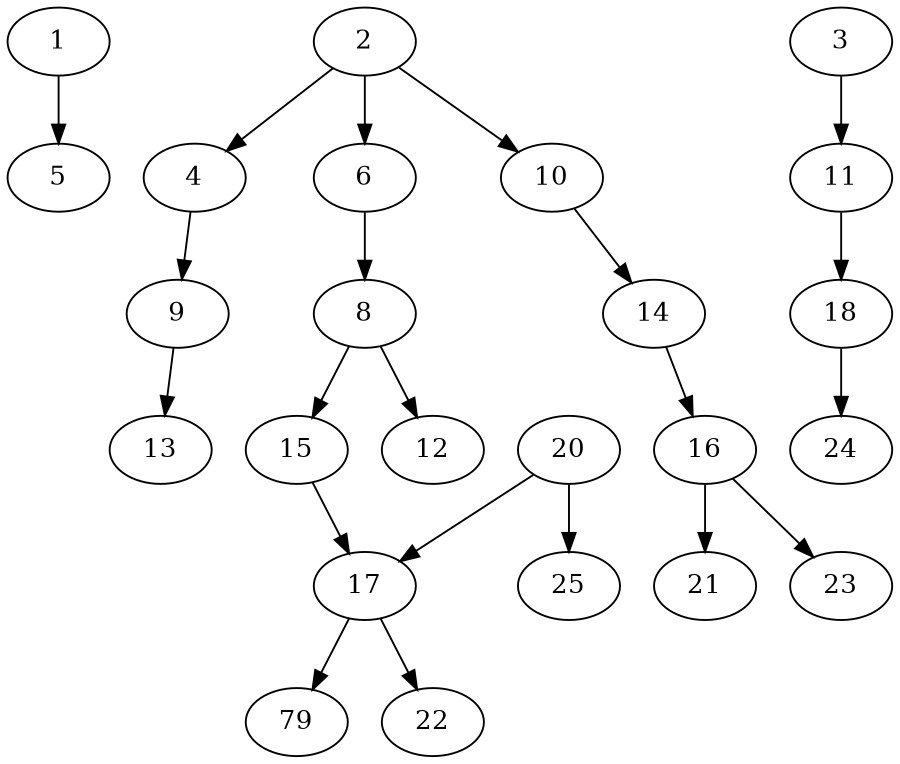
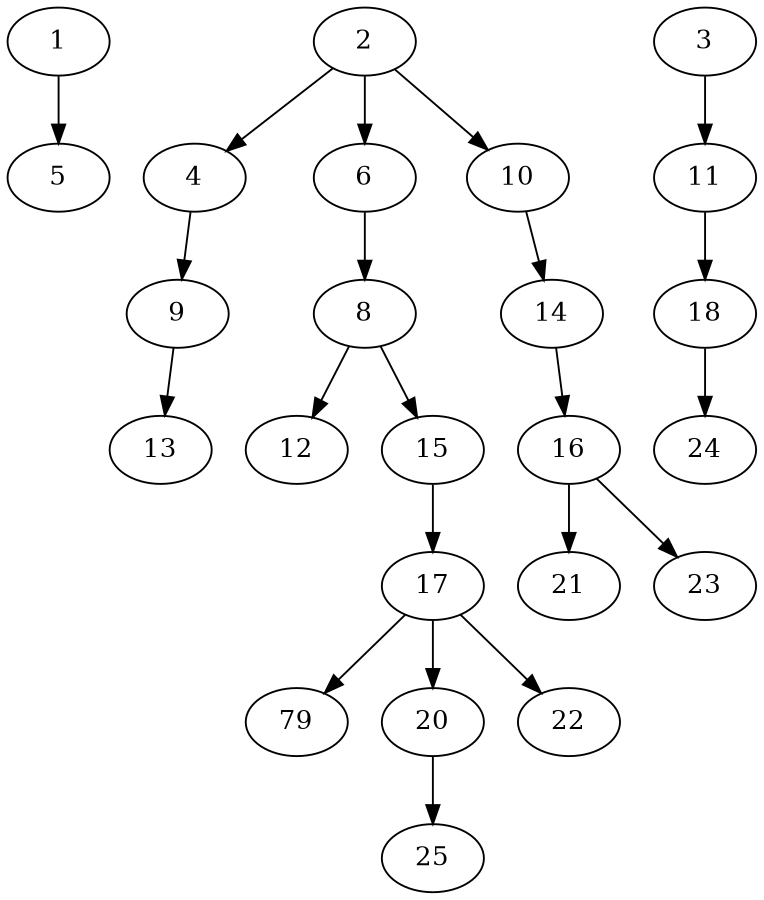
edge "20" -> "17": reversed
